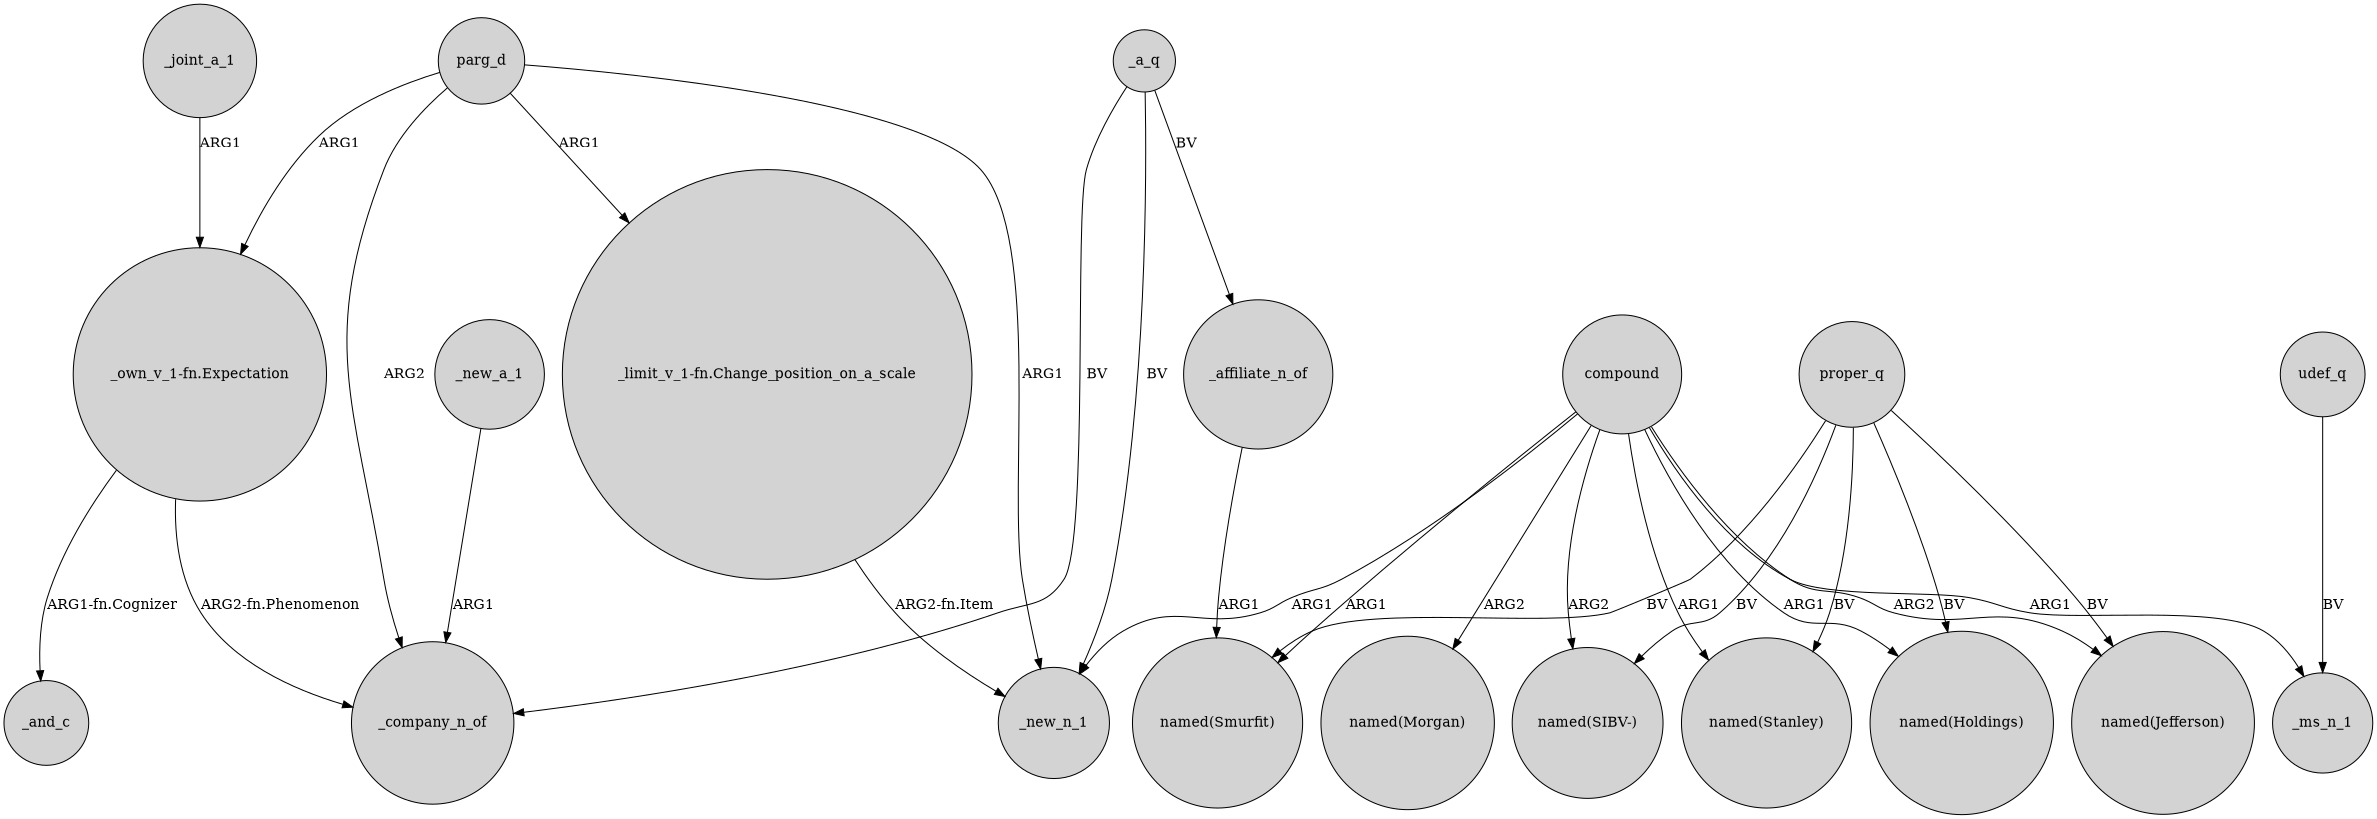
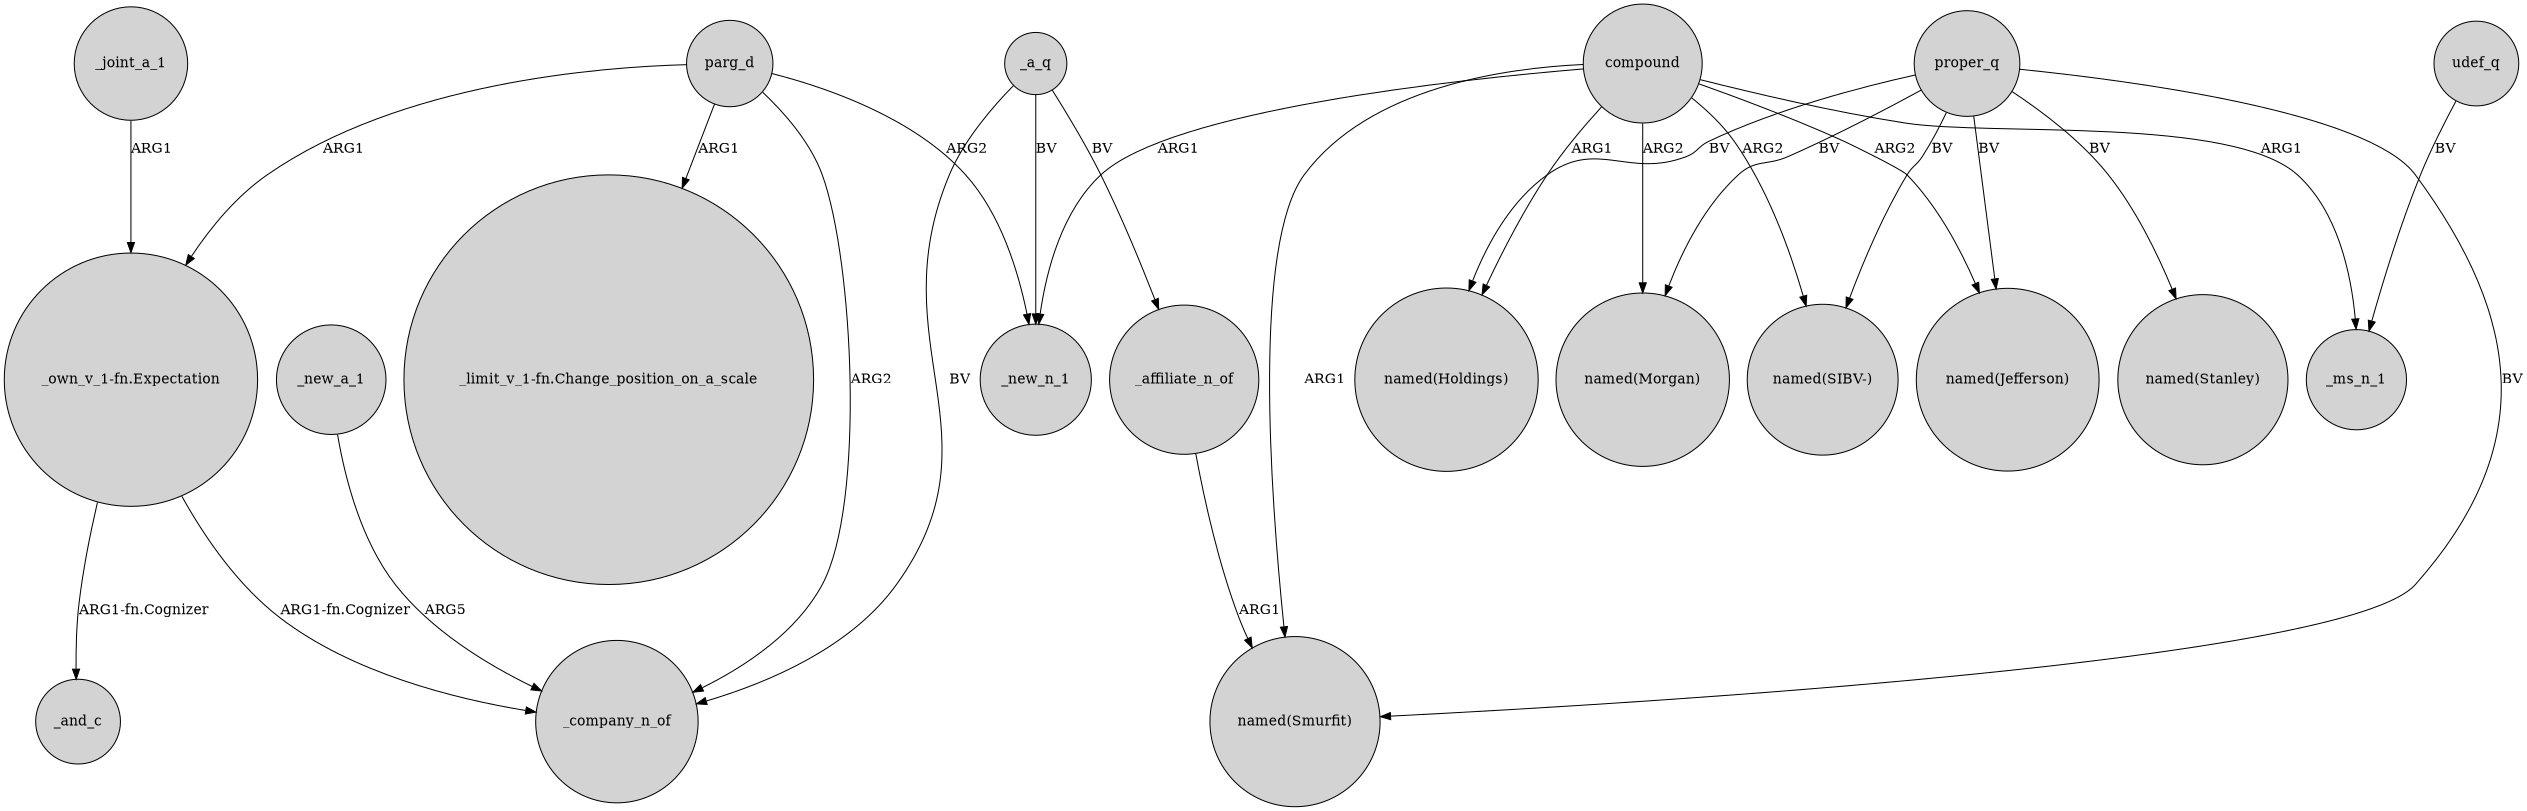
edge "proper_q" -> "named(Morgan)": added, label "BV"
edge "parg_d" -> "_new_n_1": label "ARG1" -> "ARG2"
edge "compound" -> "named(Stanley)": removed, label "ARG1"
edge "_own_v_1-fn.Expectation" -> "_company_n_of": label "ARG2-fn.Phenomenon" -> "ARG1-fn.Cognizer"
edge "_new_a_1" -> "_company_n_of": label "ARG1" -> "ARG5"
edge "_limit_v_1-fn.Change_position_on_a_scale" -> "_new_n_1": removed, label "ARG2-fn.Item"
